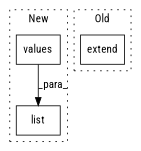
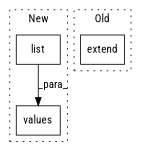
edge "values" -> "list": reversed
